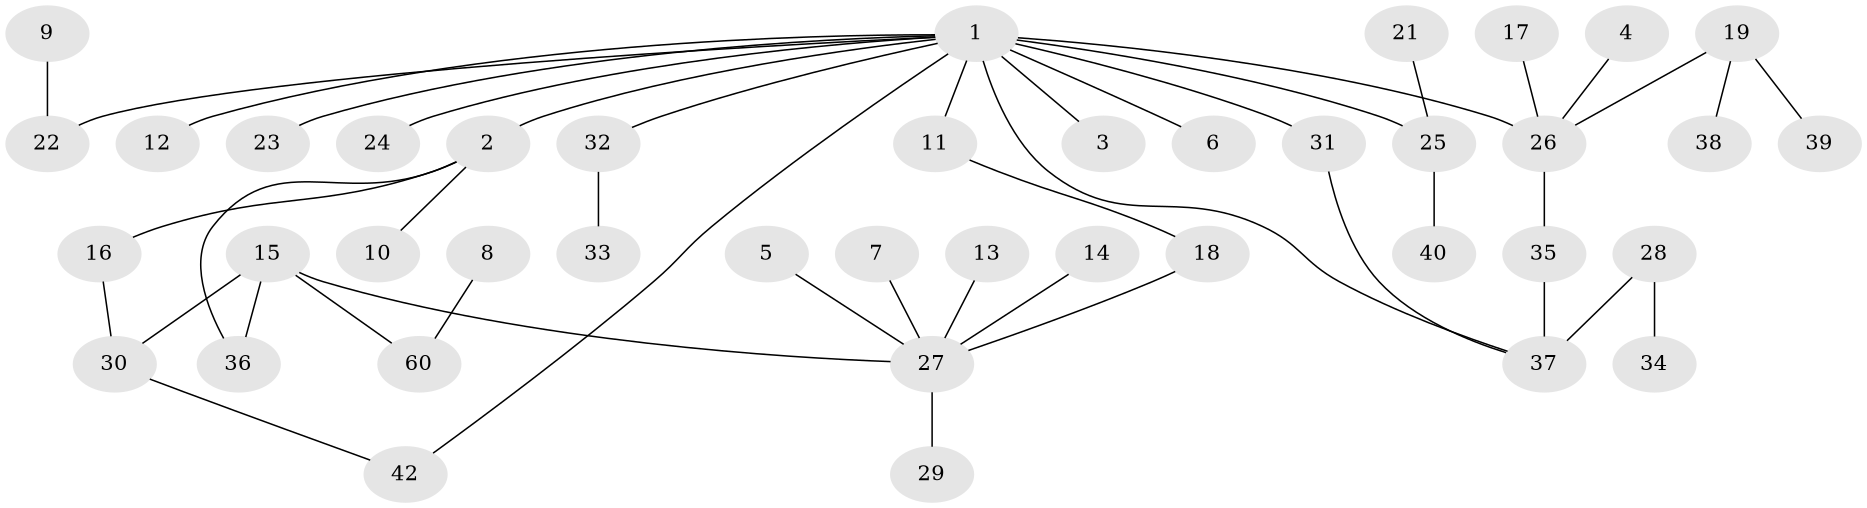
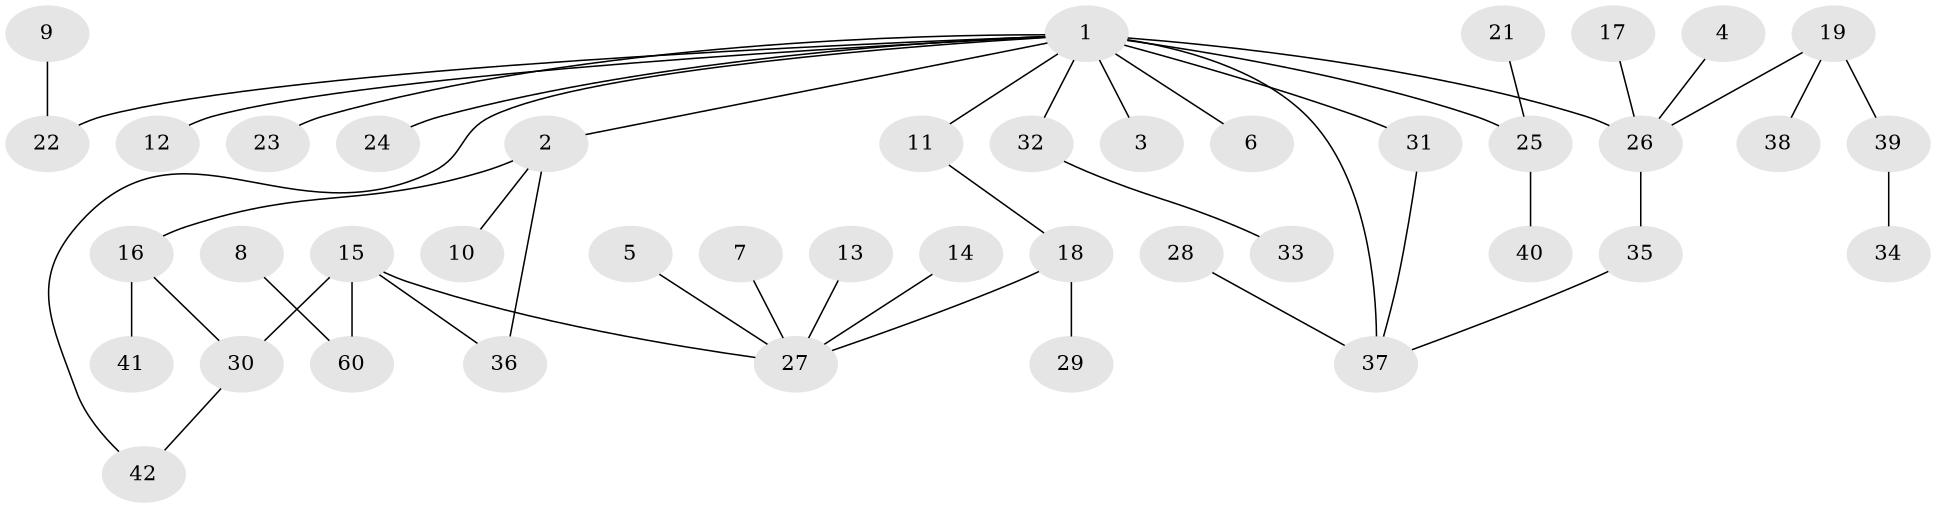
edge "28" -- "34": now "39" -- "34"
node "41": added
edge "27" -- "29": now "18" -- "29"
